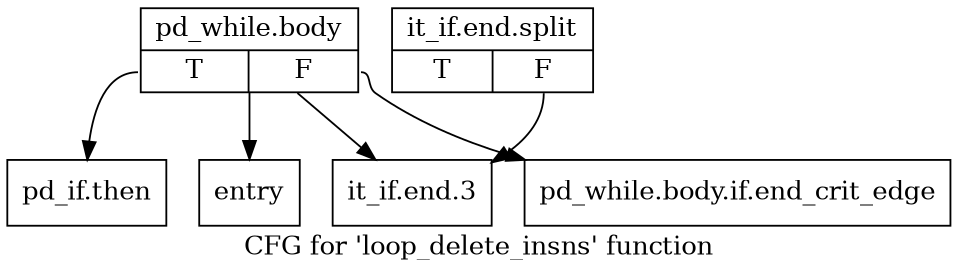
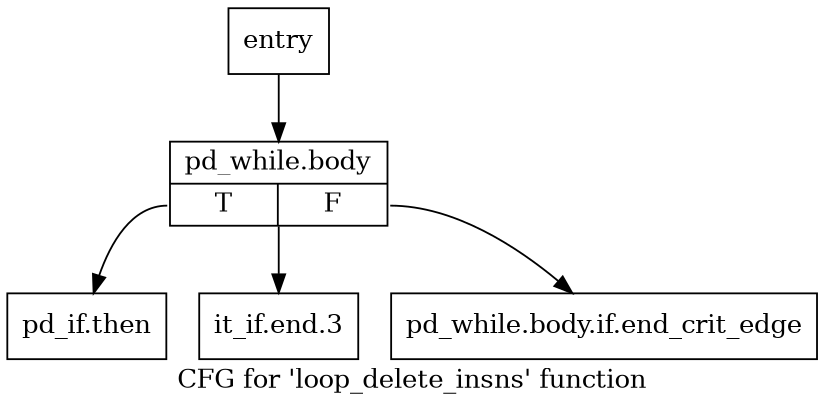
node "it_if.end.split": removed
edge "pd_while.body" -> "entry": reversed
